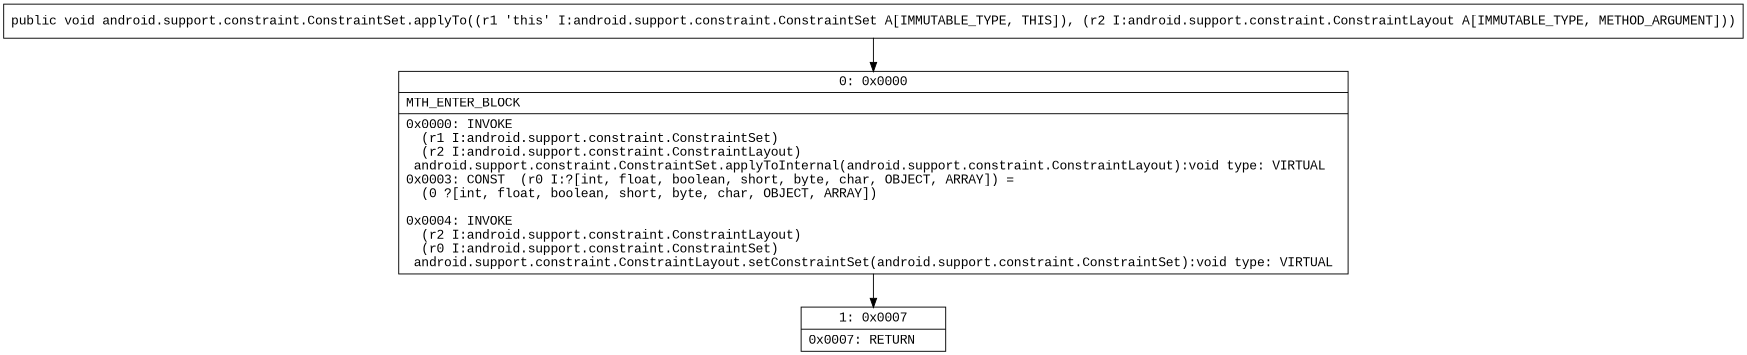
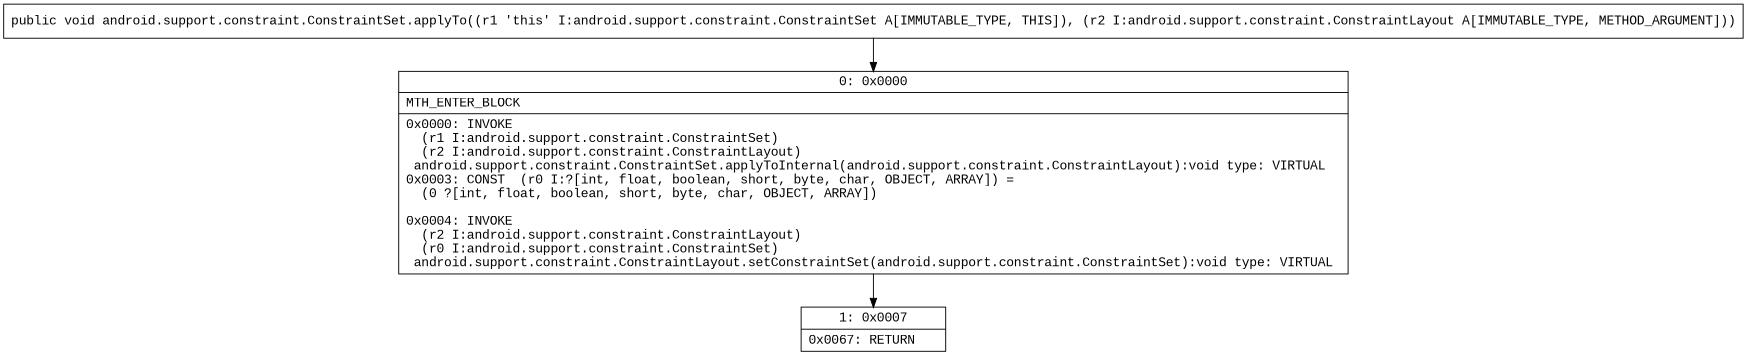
node "1: 0x0007": text "0x0007: RETURN" -> "0x0067: RETURN"
